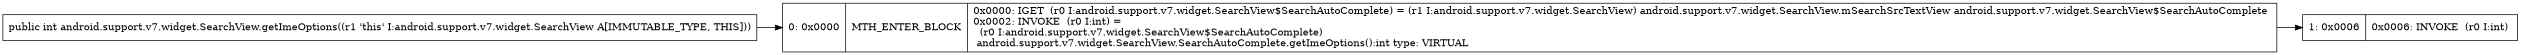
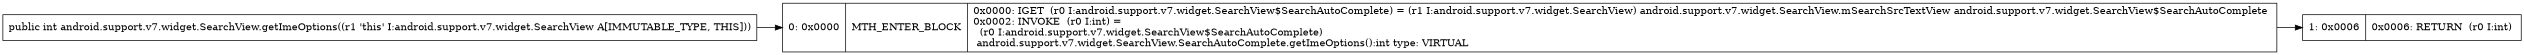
node "1: 0x0006": text "0x0006: INVOKE  (r0 I:int)" -> "0x0006: RETURN  (r0 I:int)"
